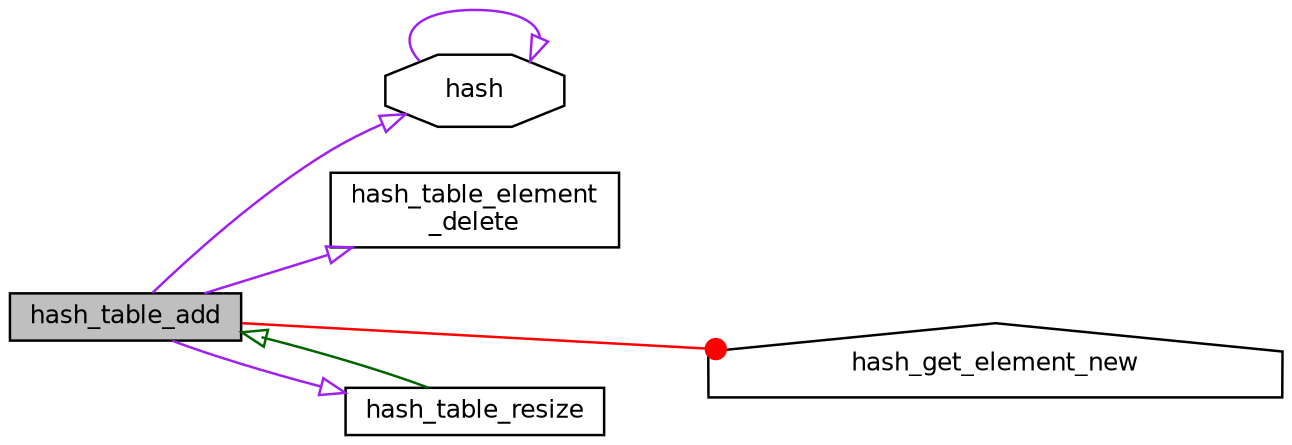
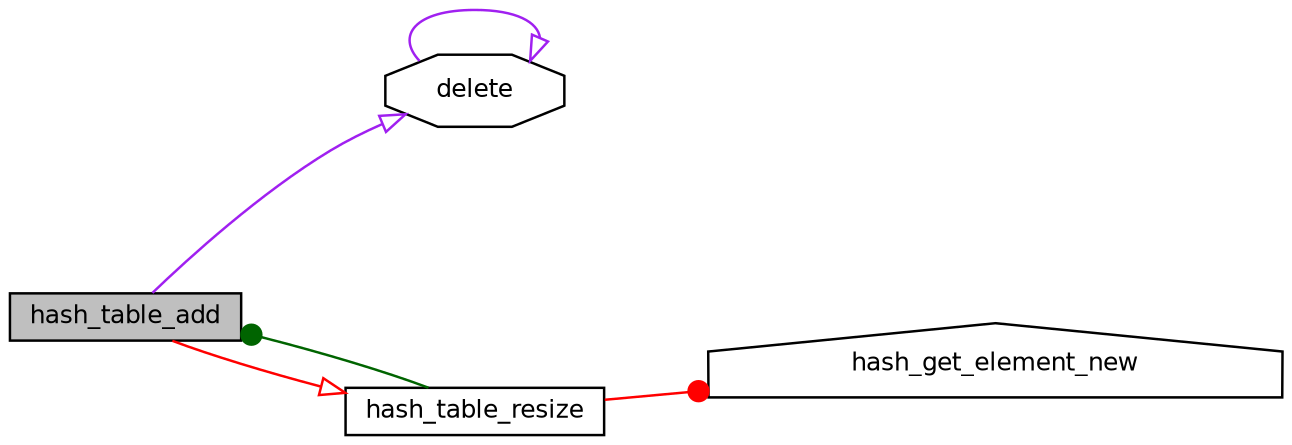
node "hash": label "hash" -> "delete"
node "hash_table_element _delete": removed
edge "hash_table_add" -> "hash_get_element_new": now "hash_table_resize" -> "hash_get_element_new"
edge "hash_table_resize" -> "hash_table_add": arrowhead onormal -> dot
edge "hash_table_add" -> "hash_table_resize": color purple -> red
